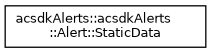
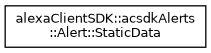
node "acsdkAlerts::acsdkAlerts ::Alert::StaticData": label "acsdkAlerts::acsdkAlerts ::Alert::StaticData" -> "alexaClientSDK::acsdkAlerts ::Alert::StaticData"
